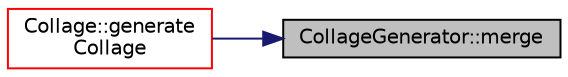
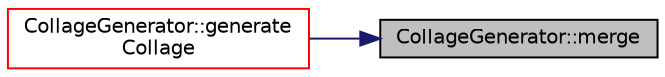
node "Collage::generate Collage": label "Collage::generate Collage" -> "CollageGenerator::generate Collage"
